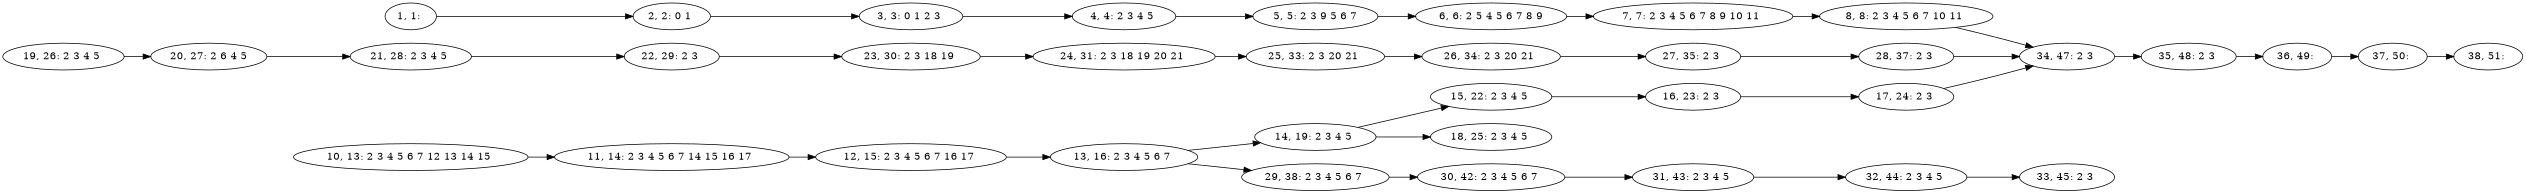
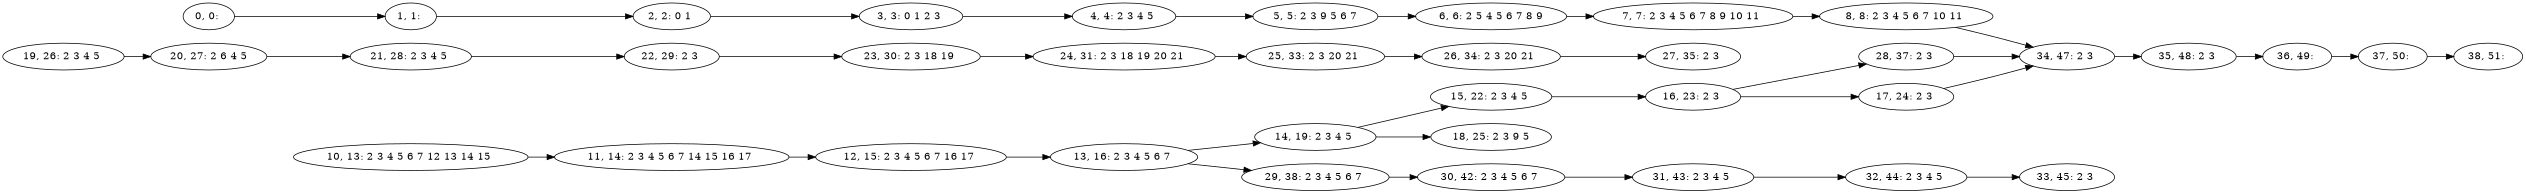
node "0, 0:": added
edge "27, 35: 2 3" -> "28, 37: 2 3": now "16, 23: 2 3" -> "28, 37: 2 3"
node "18, 25: 2 3 4 5": label "18, 25: 2 3 4 5" -> "18, 25: 2 3 9 5"
